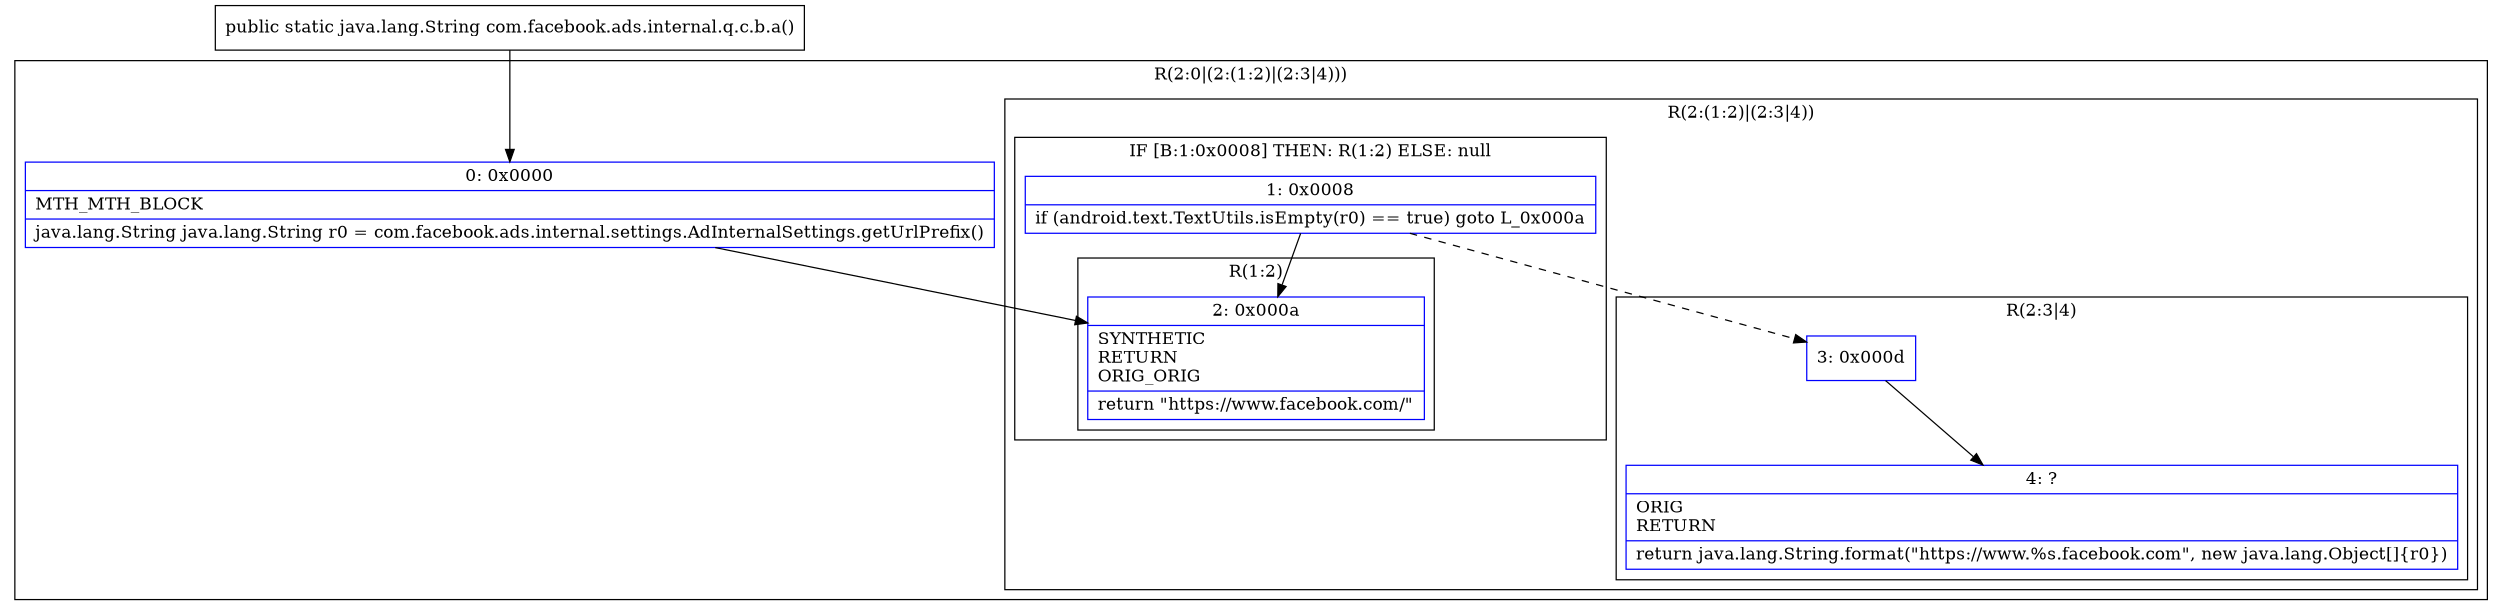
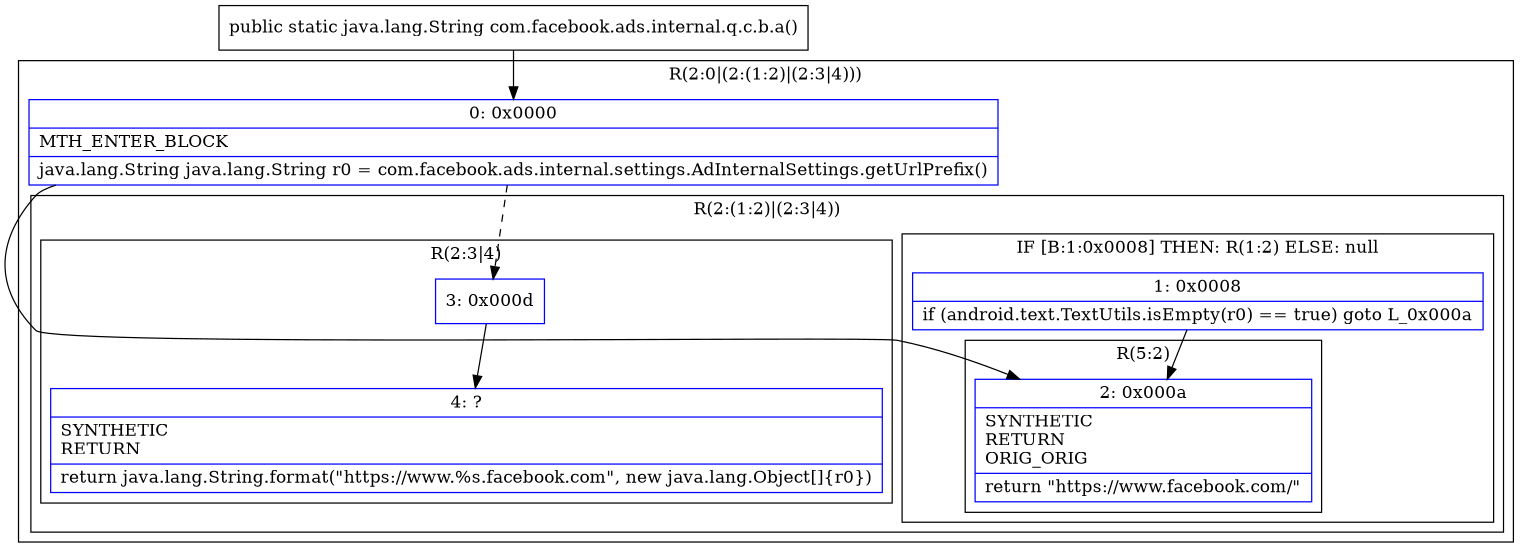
node "0: 0x0000": text "MTH_MTH_BLOCK" -> "MTH_ENTER_BLOCK"
cluster "R(1:2)": label "R(1:2)" -> "R(5:2)"
edge "1: 0x0008" -> "3: 0x000d": now "0: 0x0000" -> "3: 0x000d"
node "4: ?": text "ORIG" -> "SYNTHETIC"
